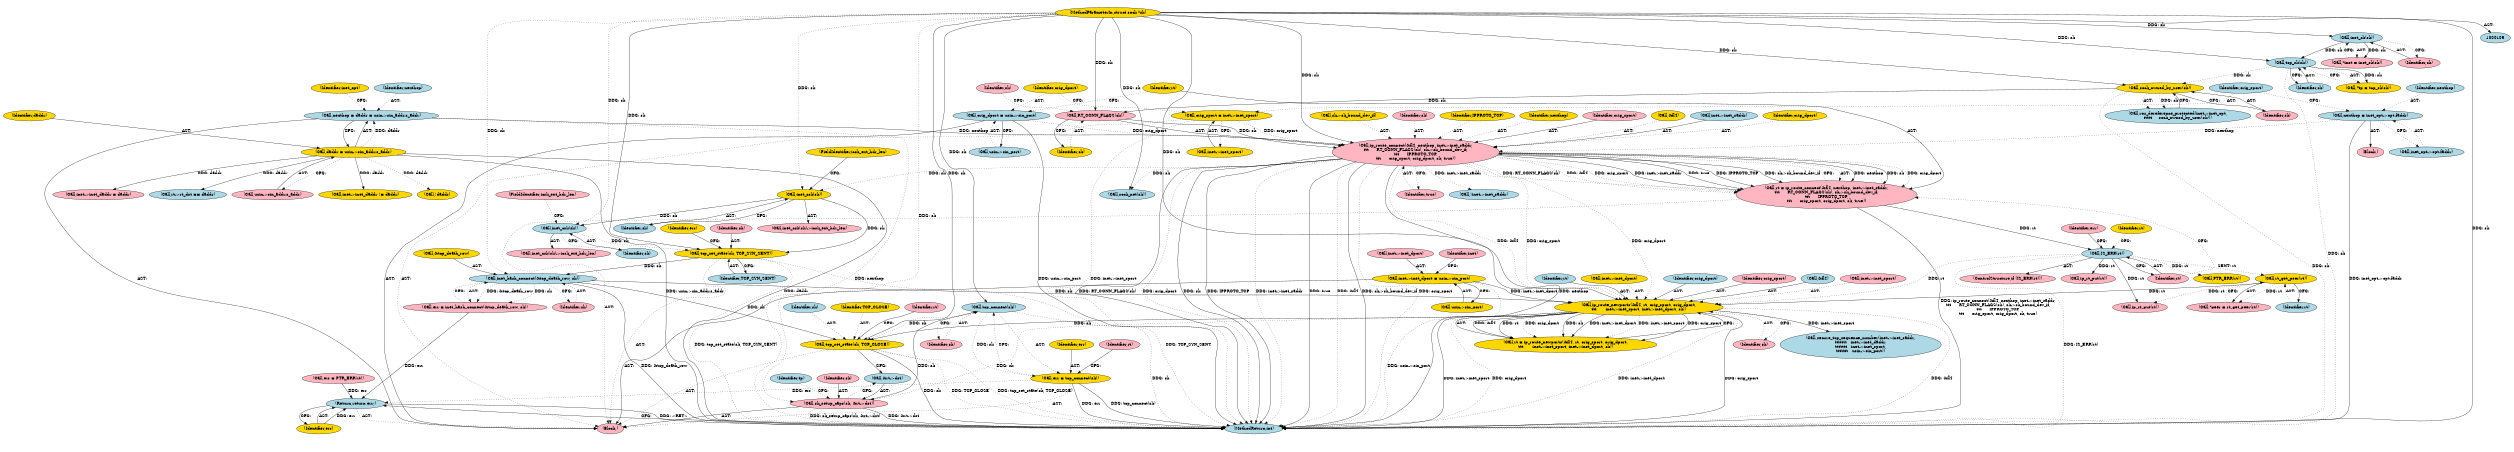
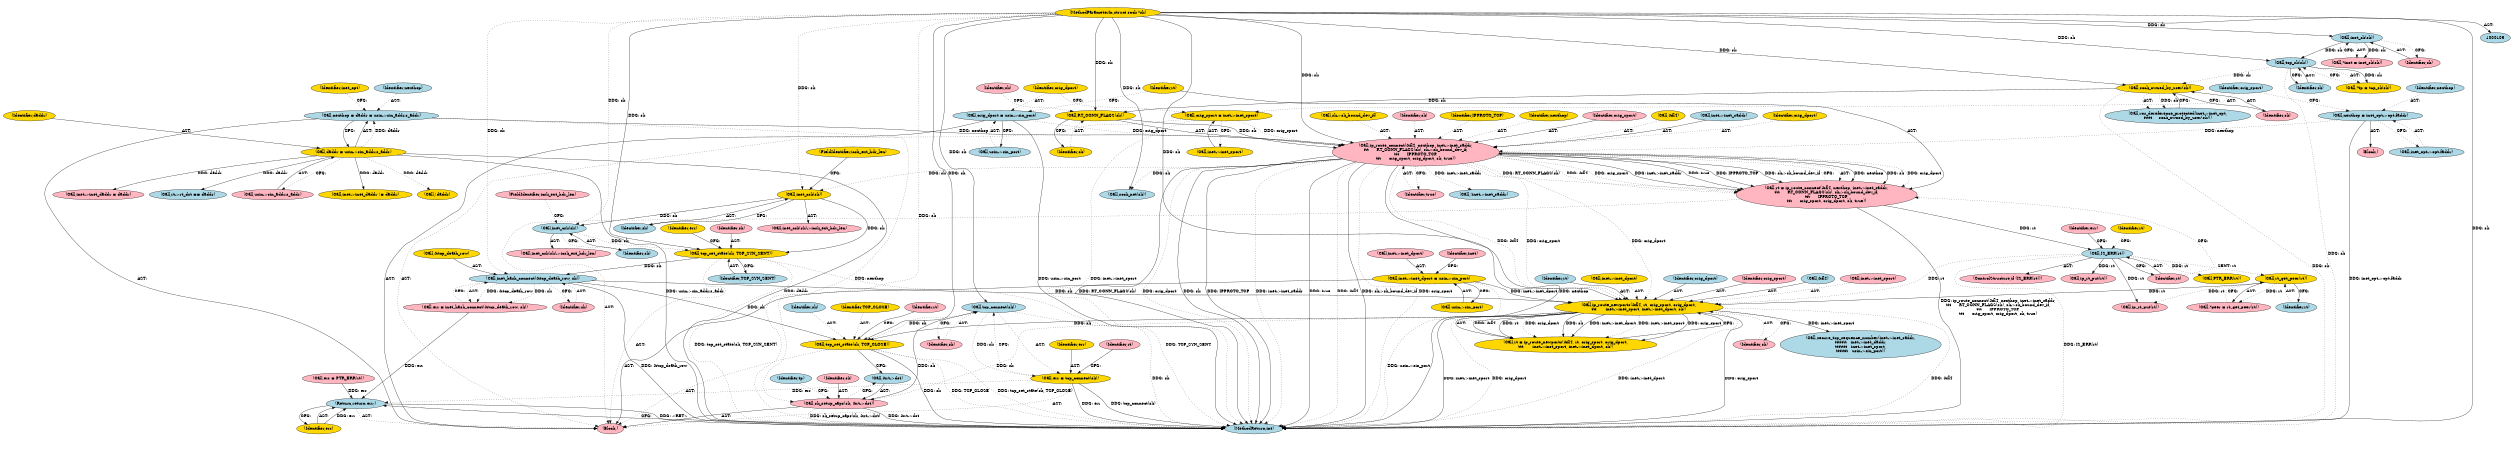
node "(Call,RT_CONN_FLAGS(sk))": fillcolor lightpink -> gold
